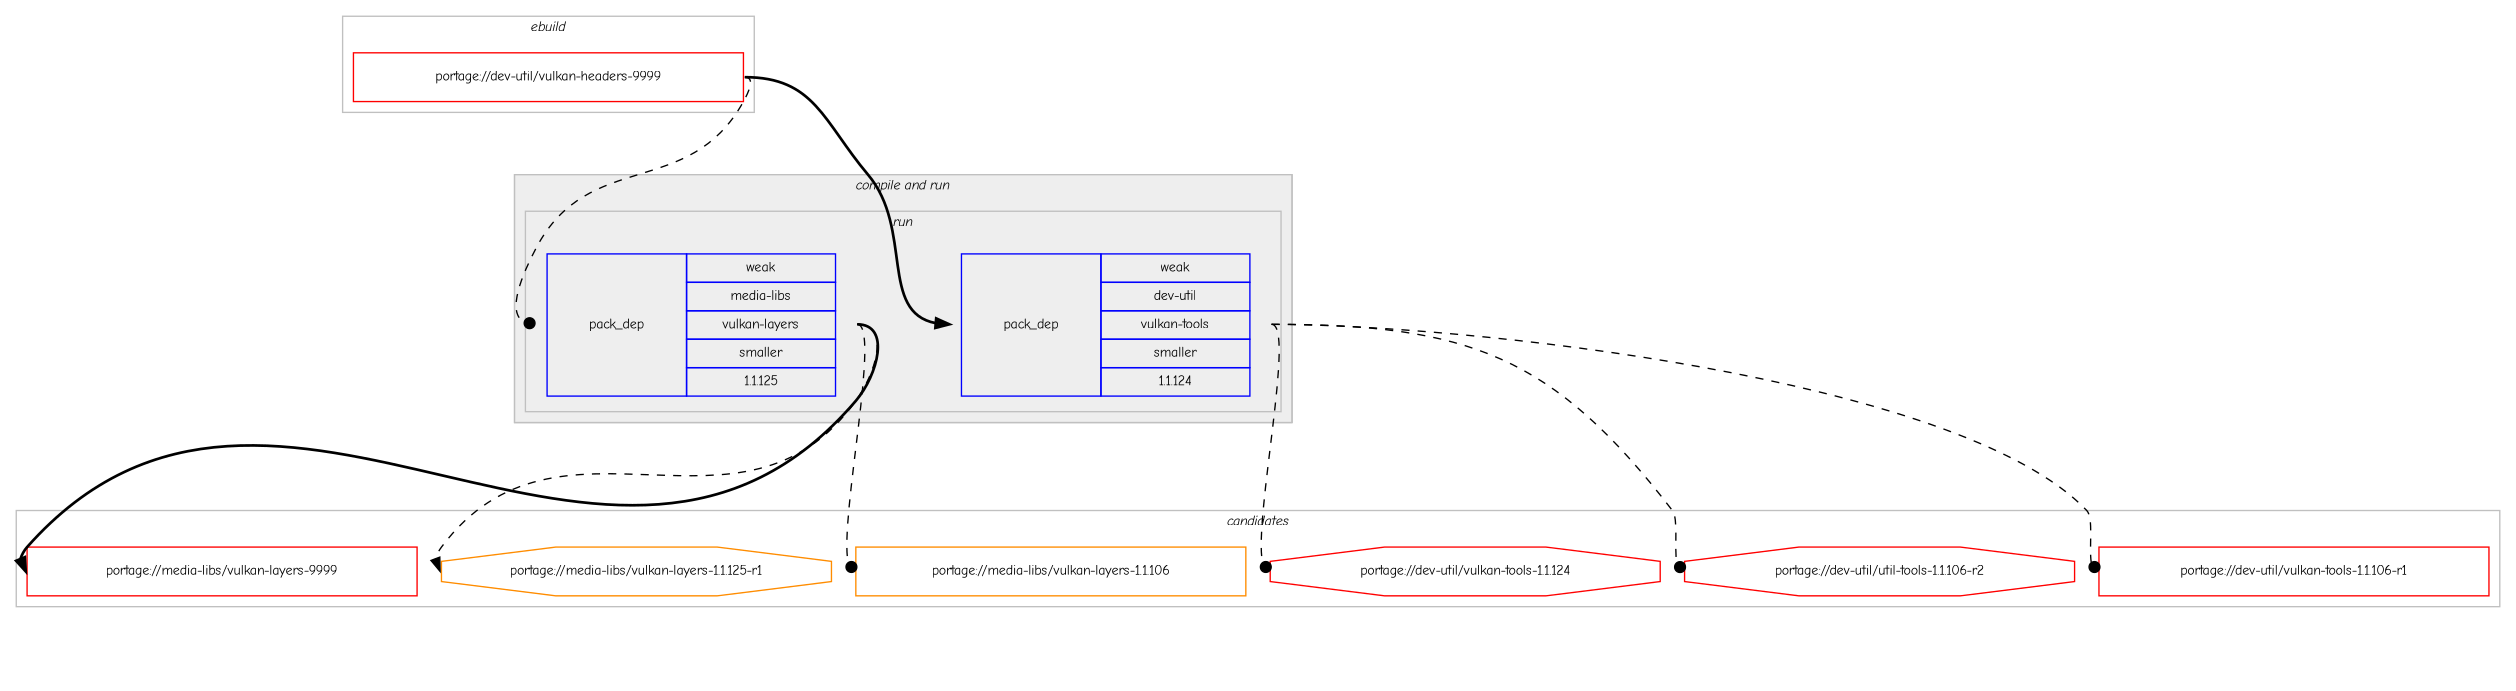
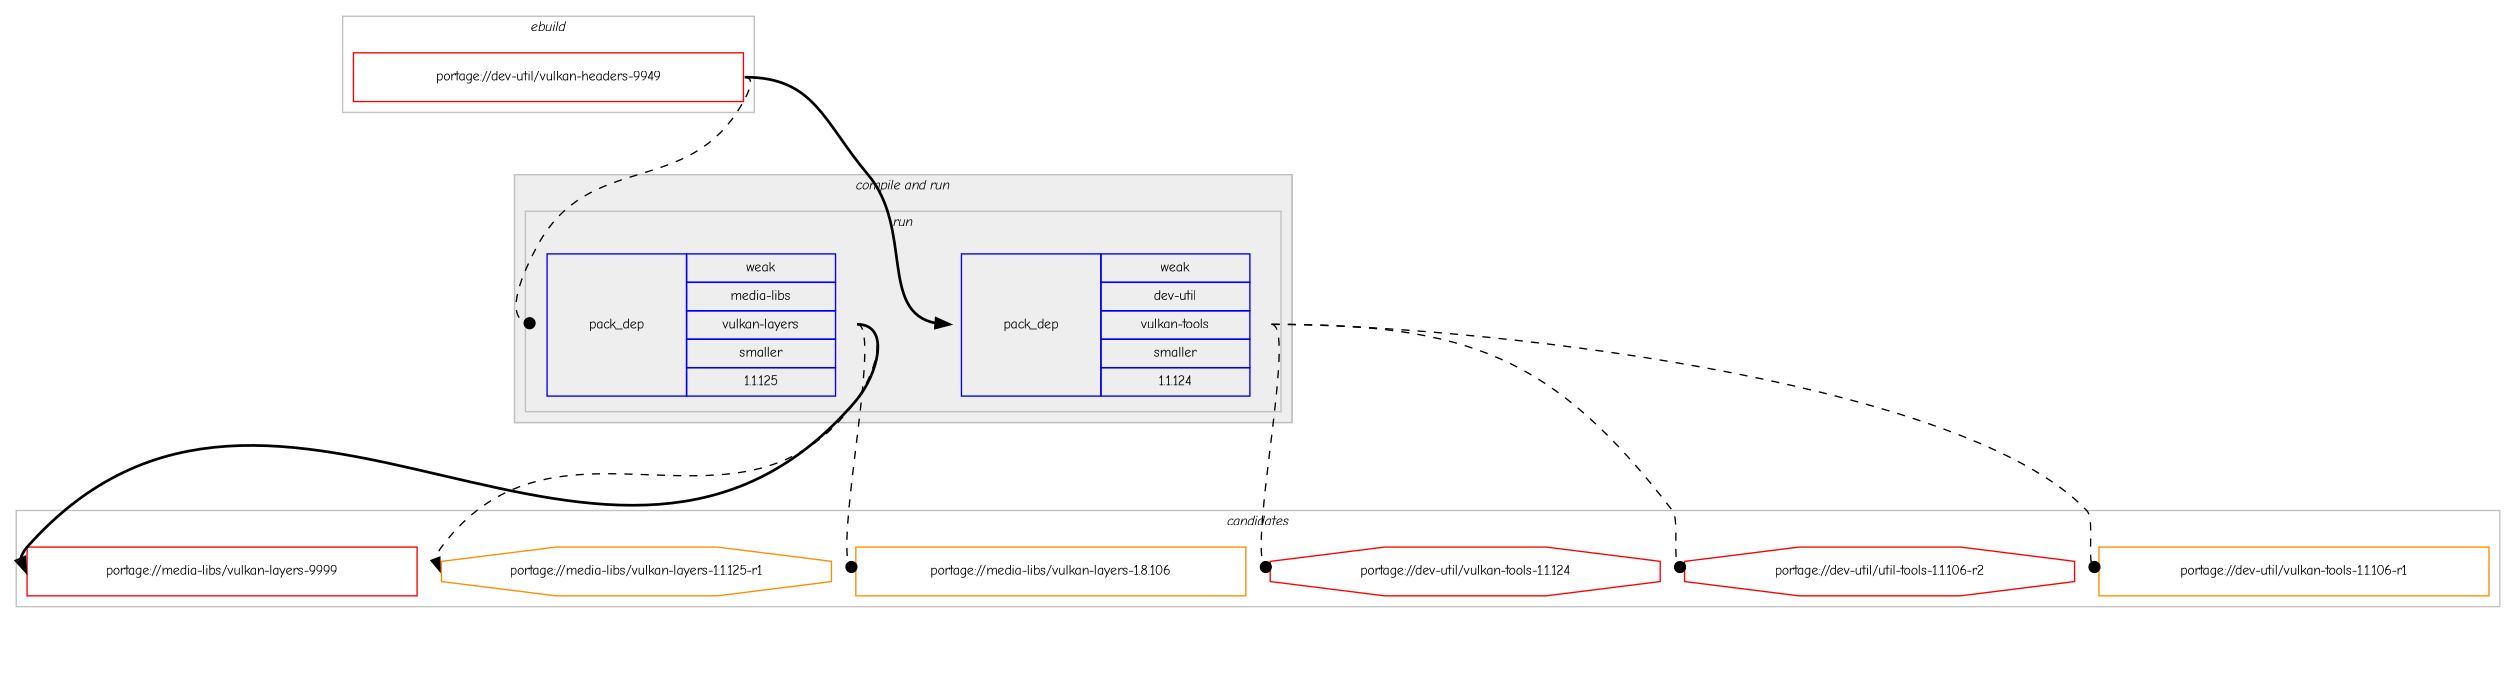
node "portage://dev-util/vulkan-headers-9999": label "portage://dev-util/vulkan-headers-9999" -> "portage://dev-util/vulkan-headers-9949"
node "portage://media-libs/vulkan-layers-1.1.106": label "portage://media-libs/vulkan-layers-1.1.106" -> "portage://media-libs/vulkan-layers-1.8.106"
node "portage://dev-util/vulkan-tools-1.1.106-r1": color red -> darkorange
